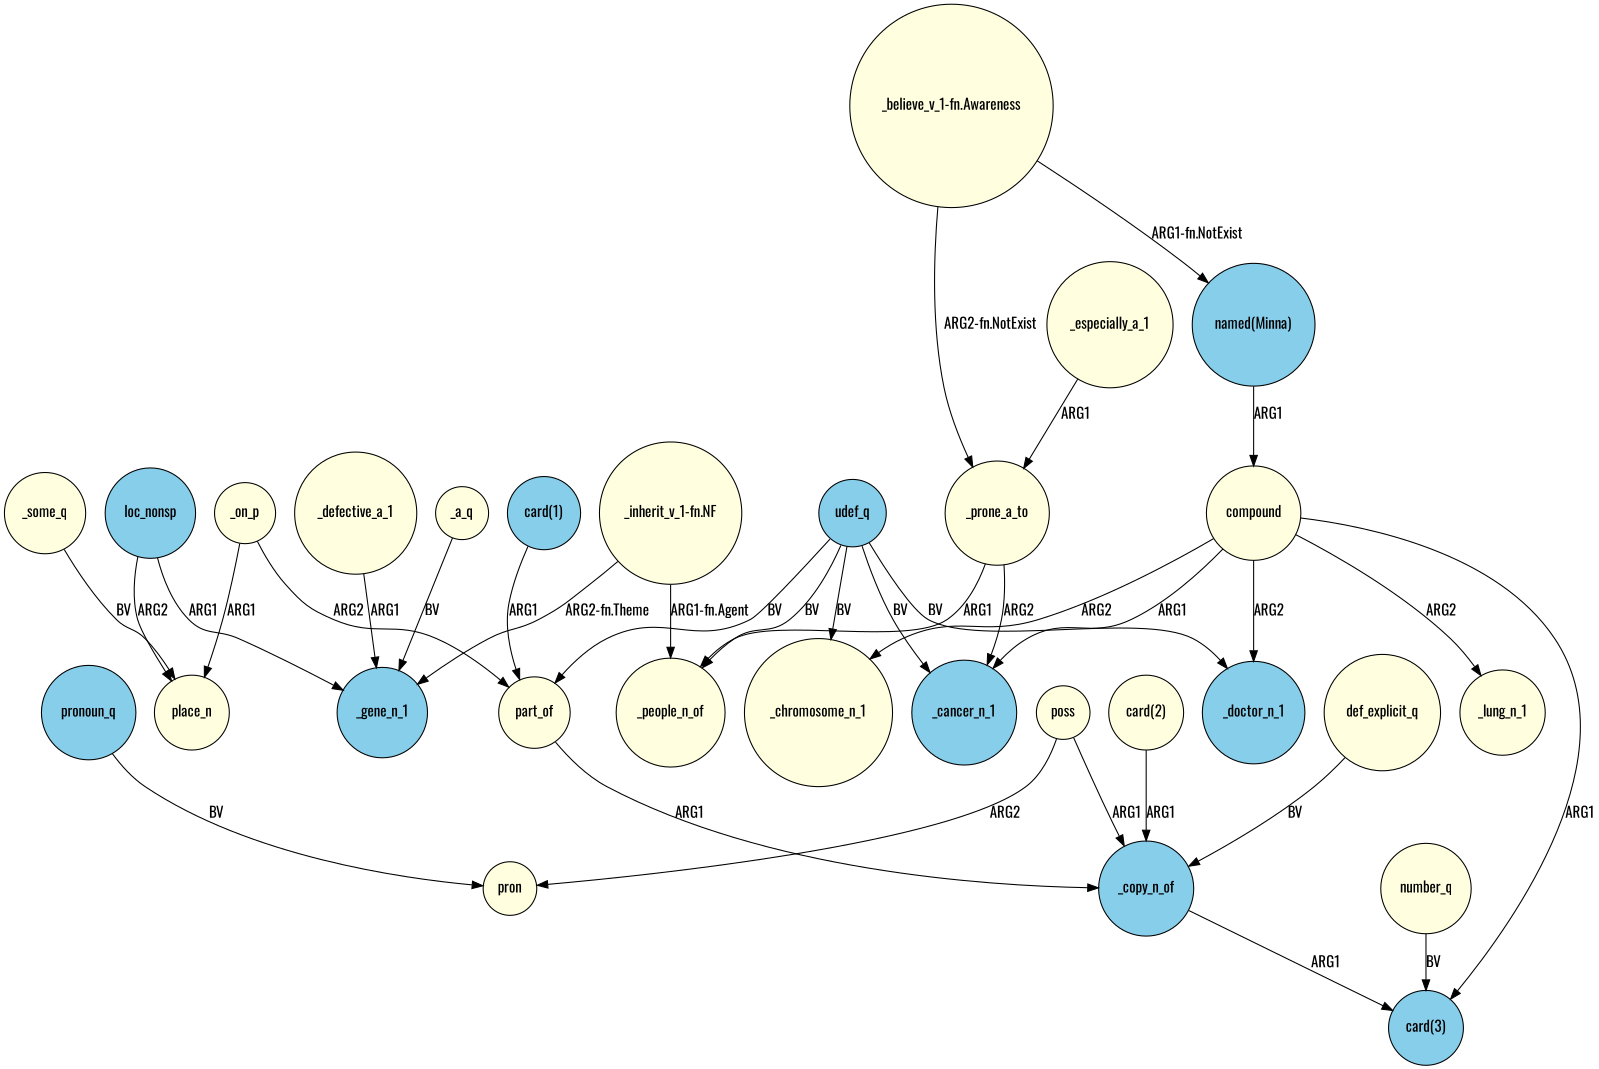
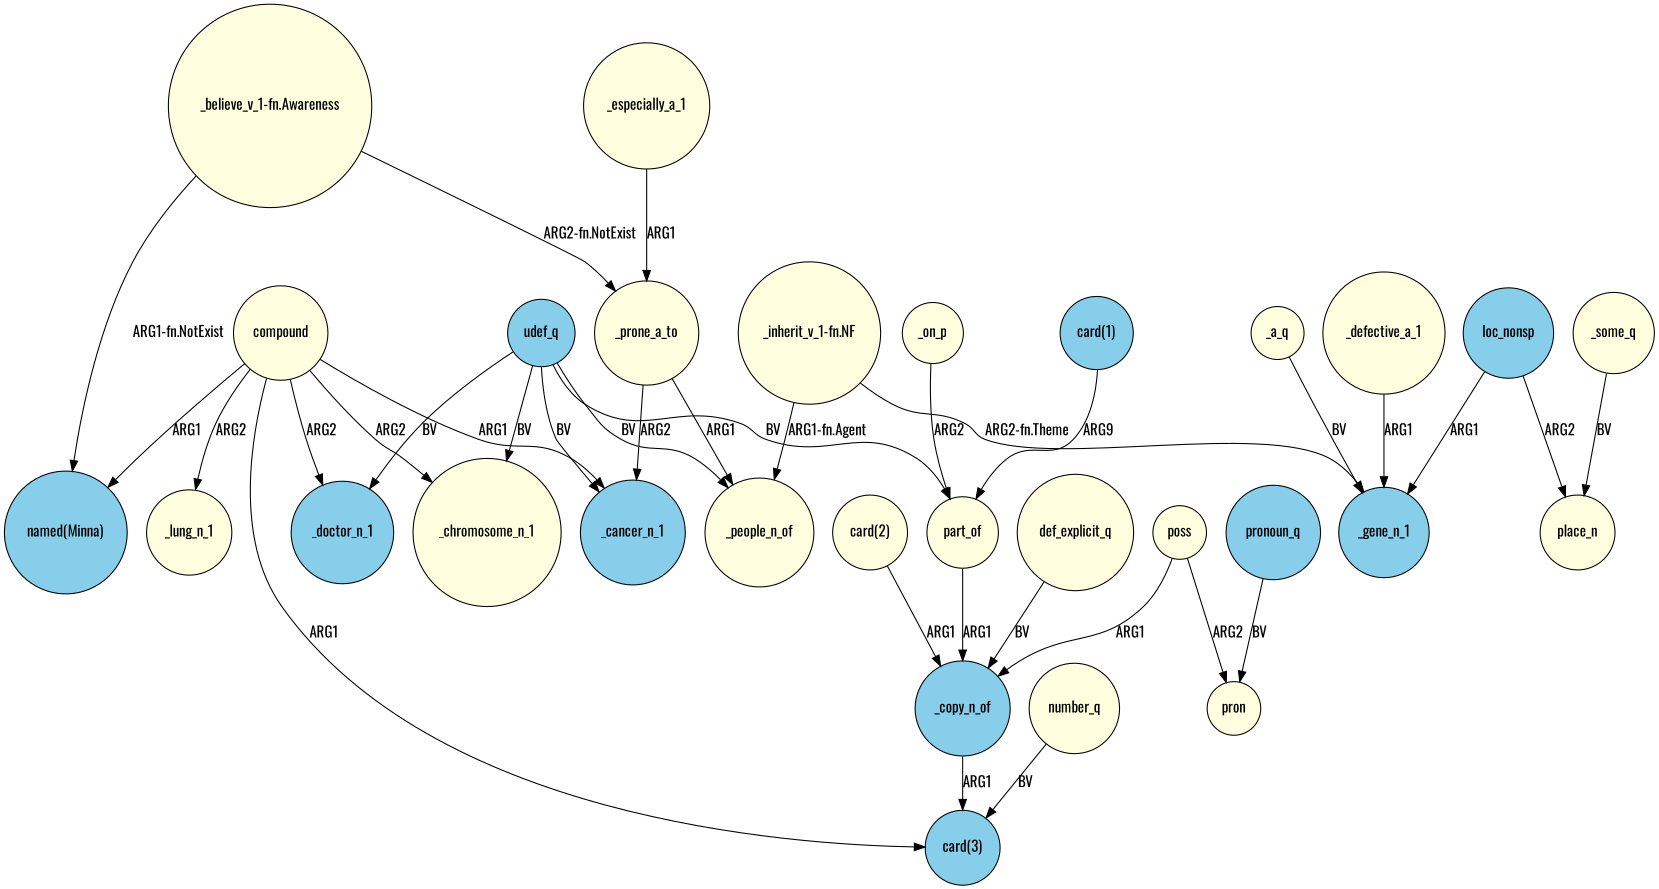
edge "named(Minna)" -> "compound": reversed
edge "_on_p" -> "place_n": removed, label "ARG1"
edge "card(1)" -> "part_of": label "ARG1" -> "ARG9"
